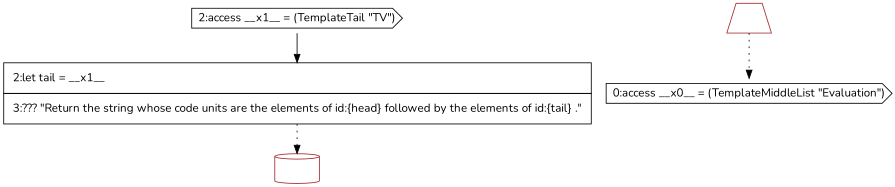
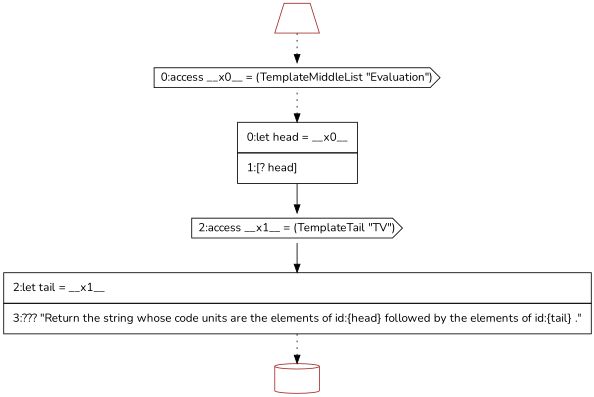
node "0:let head = __x0__": added
